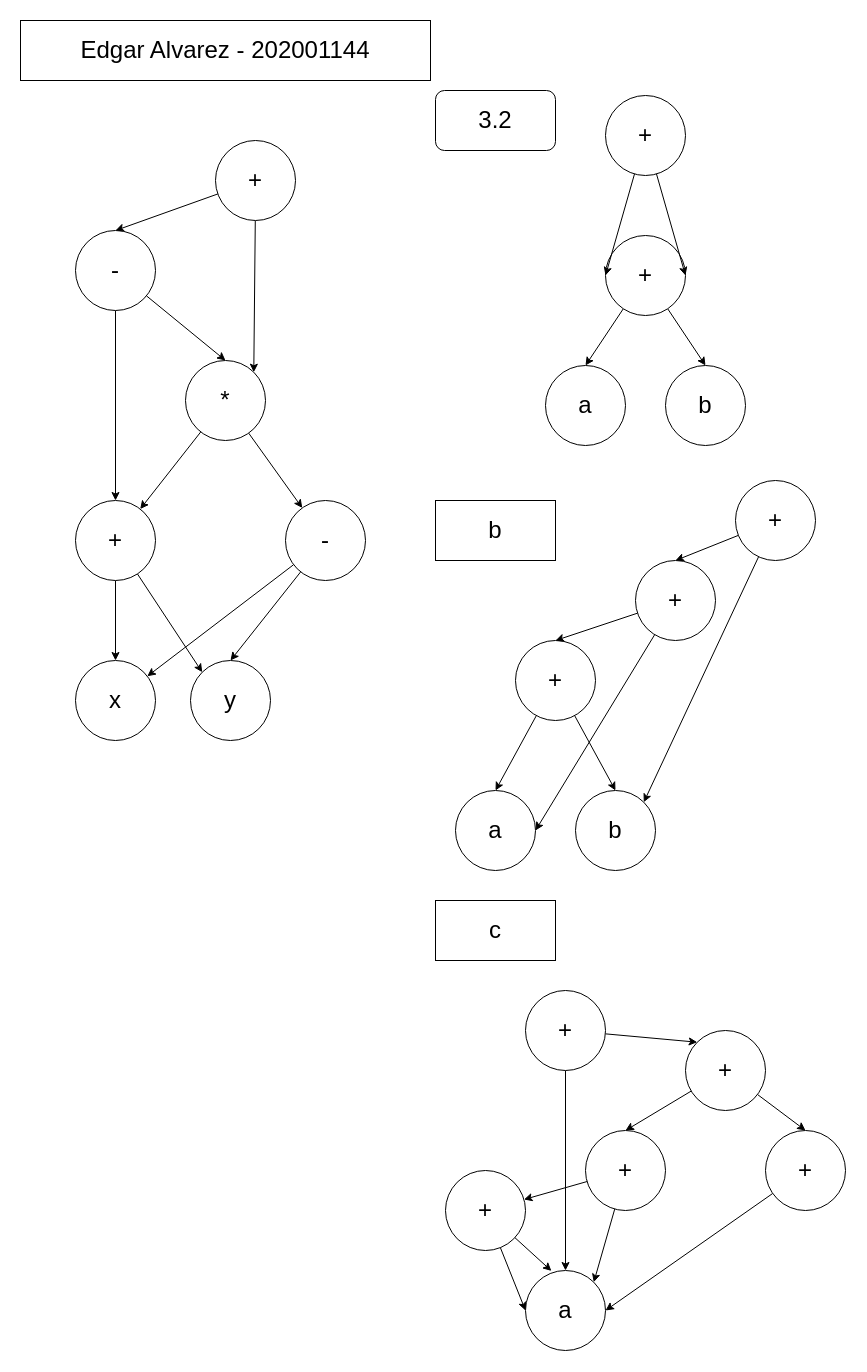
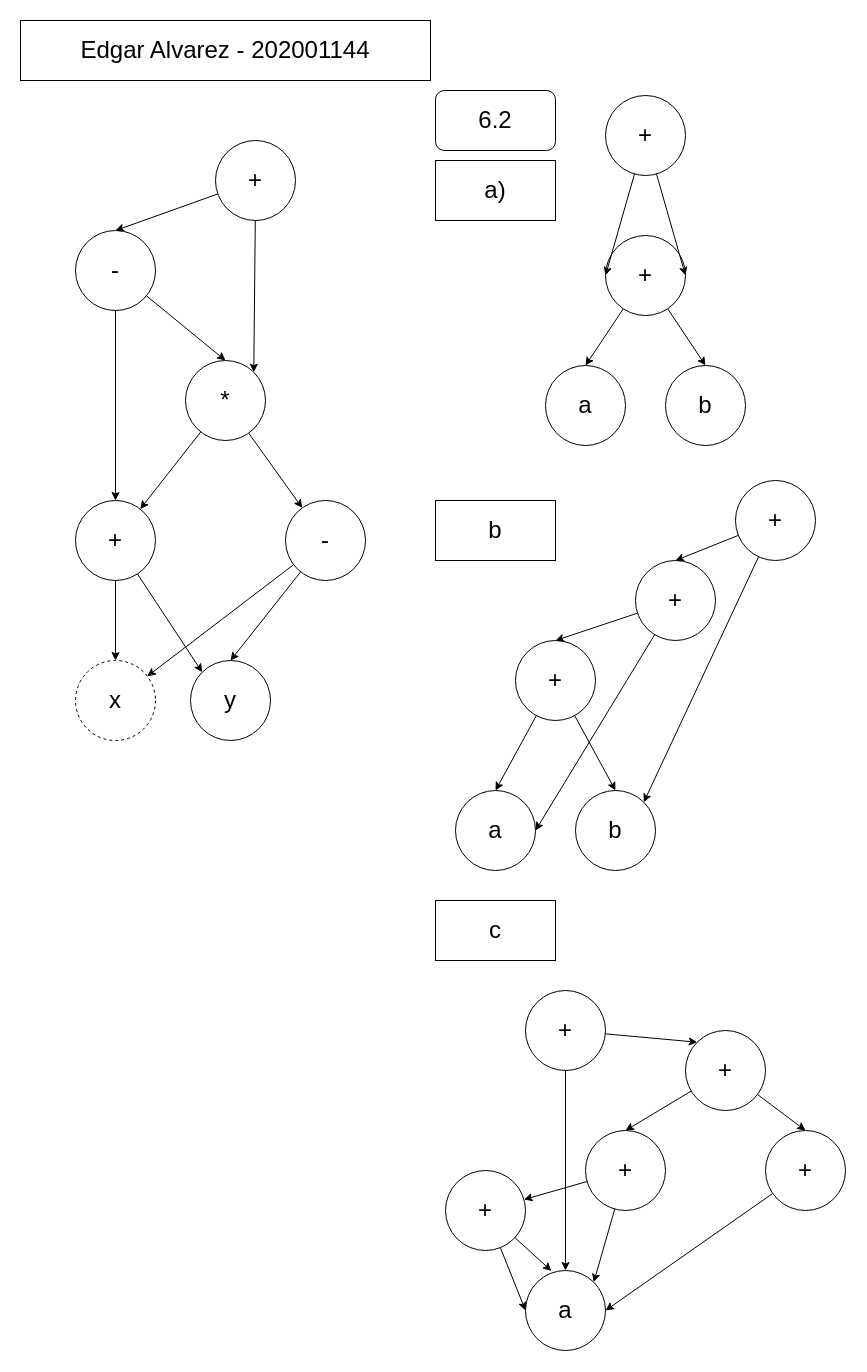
node "3.2": label "3.2" -> "6.2"
node "a)": added
node "x": style solid -> dashed
